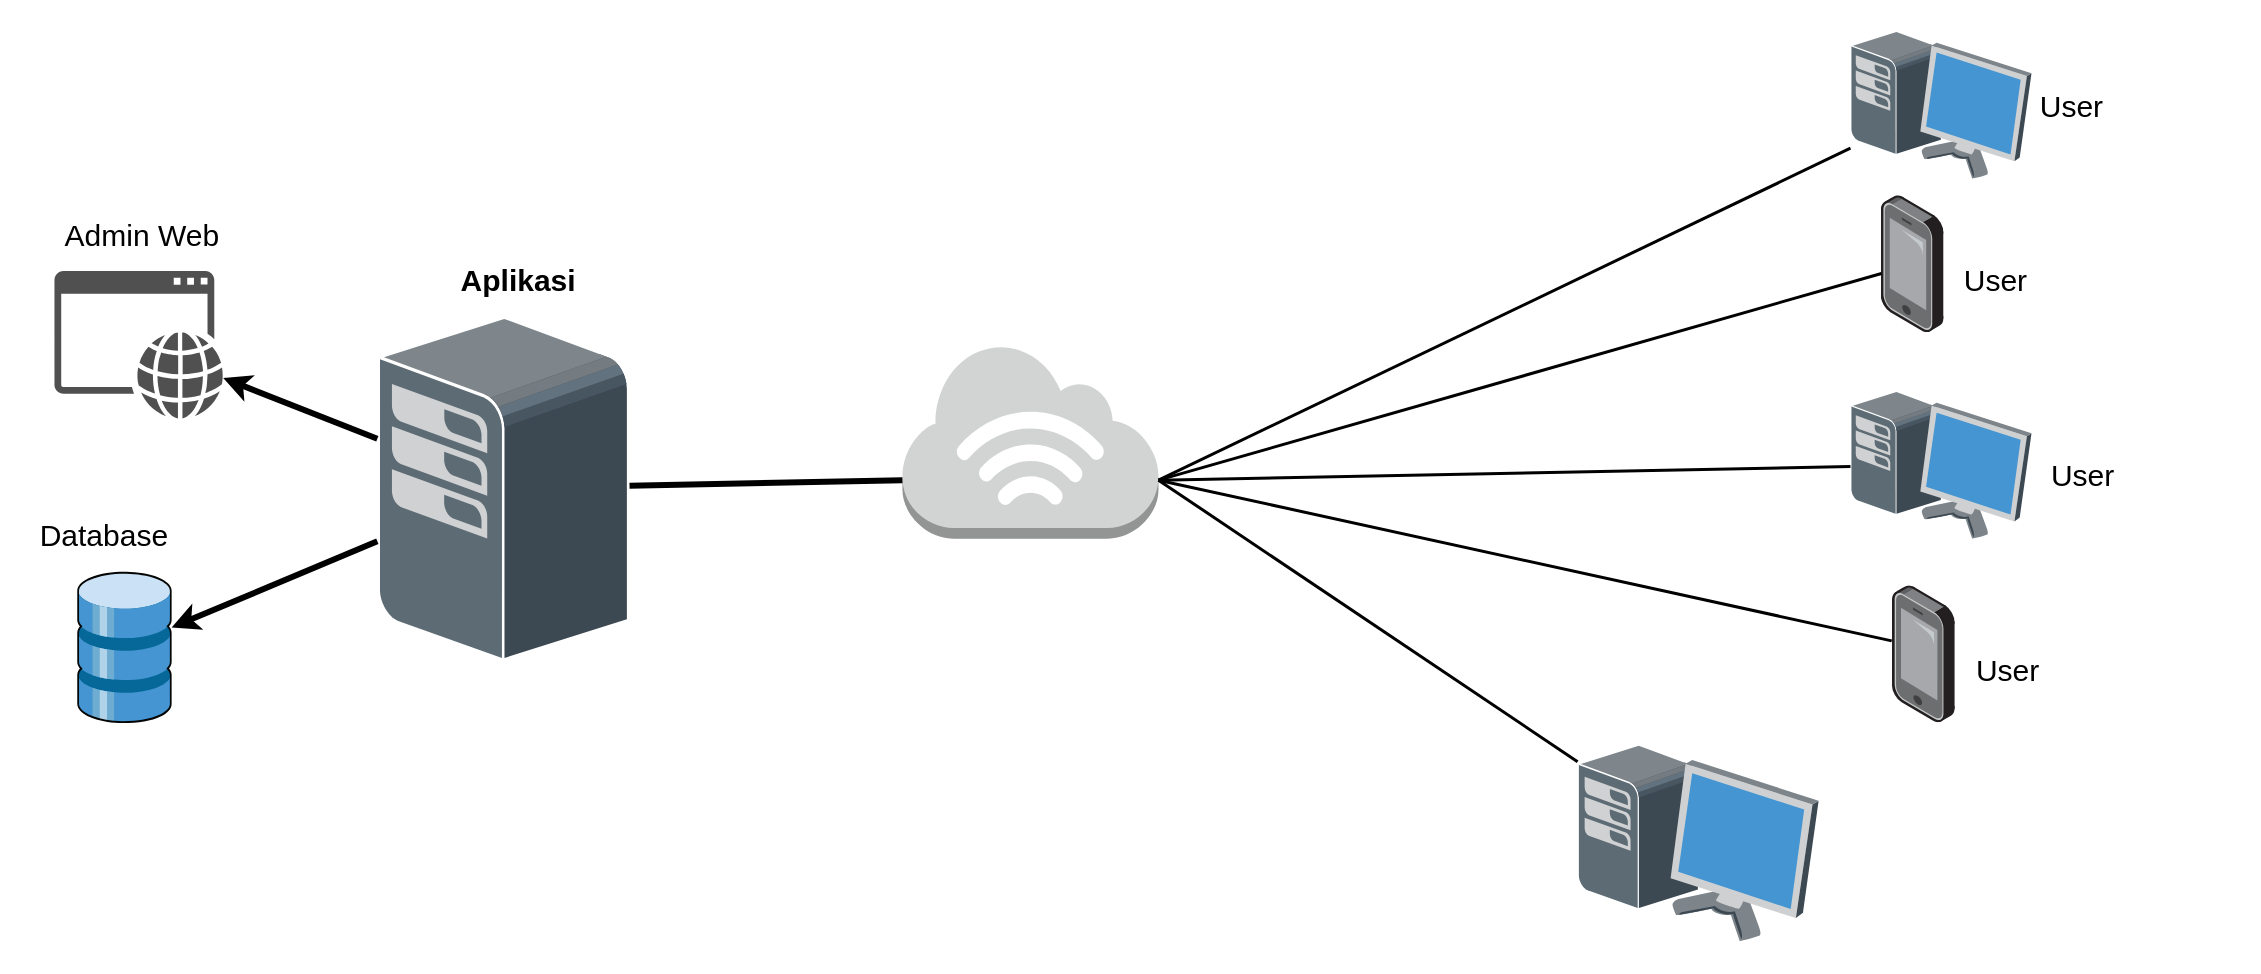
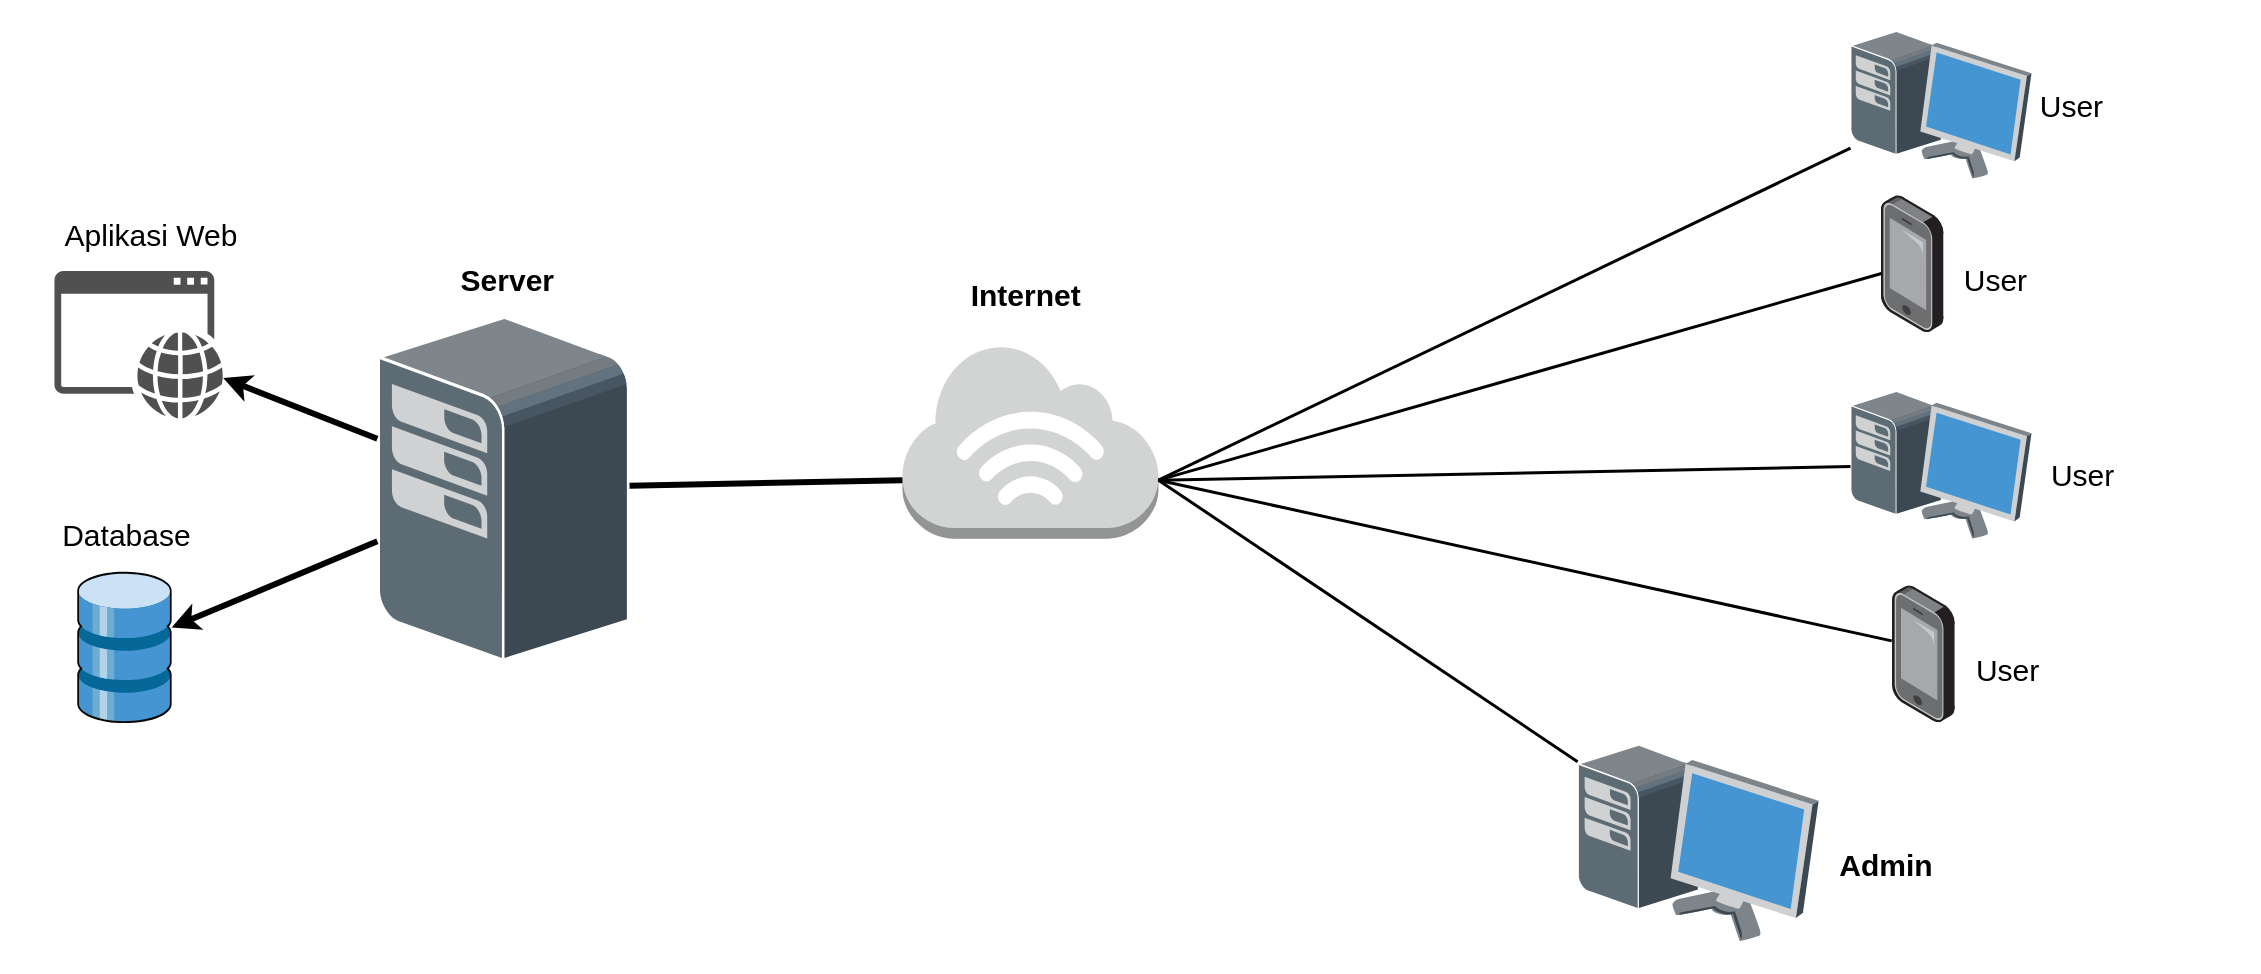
node "Admin Web": label "Admin Web" -> "Aplikasi Web"
node "Aplikasi": label "Aplikasi" -> "Server"
node "Internet": added
node "Database": moved (124, 533) -> (147, 533)
node "Admin": added
